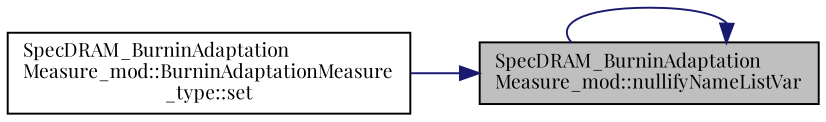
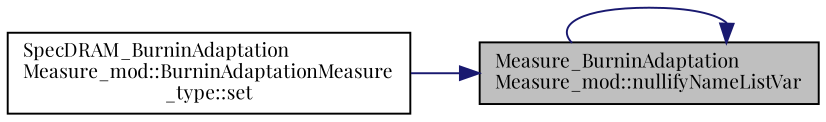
node "SpecDRAM_BurninAdaptation Measure_mod::nullifyNameListVar": label "SpecDRAM_BurninAdaptation Measure_mod::nullifyNameListVar" -> "Measure_BurninAdaptation Measure_mod::nullifyNameListVar"
